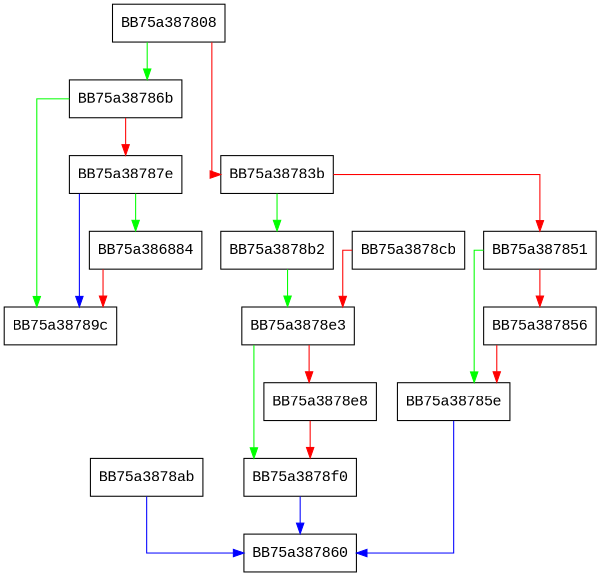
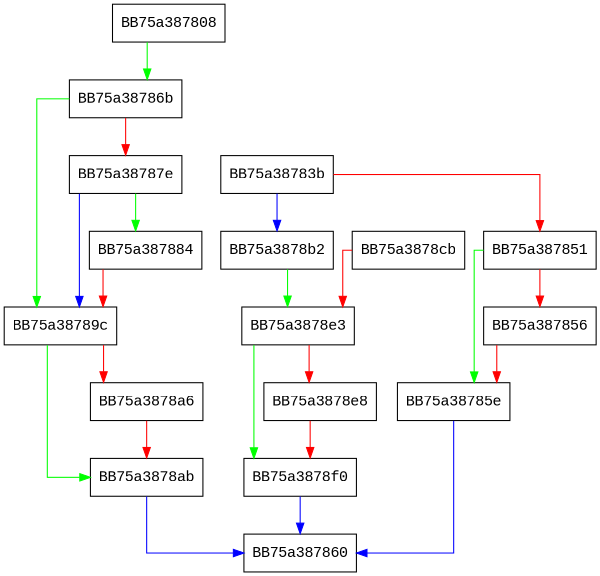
edge "BB75a387808" -> "BB75a38783b": removed
edge "BB75a38783b" -> "BB75a3878b2": color green -> blue
node "BB75a386884": label "BB75a386884" -> "BB75a387884"
node "BB75a3878a6": added
edge "BB75a38789c" -> "BB75a3878ab": added
